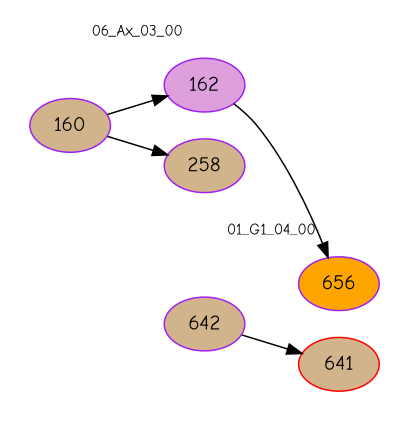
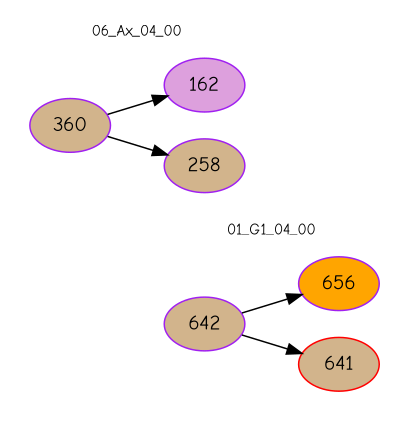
cluster "06_Ax_03_00": label "06_Ax_03_00" -> "06_Ax_04_00"
node "160": label "160" -> "360"
edge "162" -> "656": now "642" -> "656"
